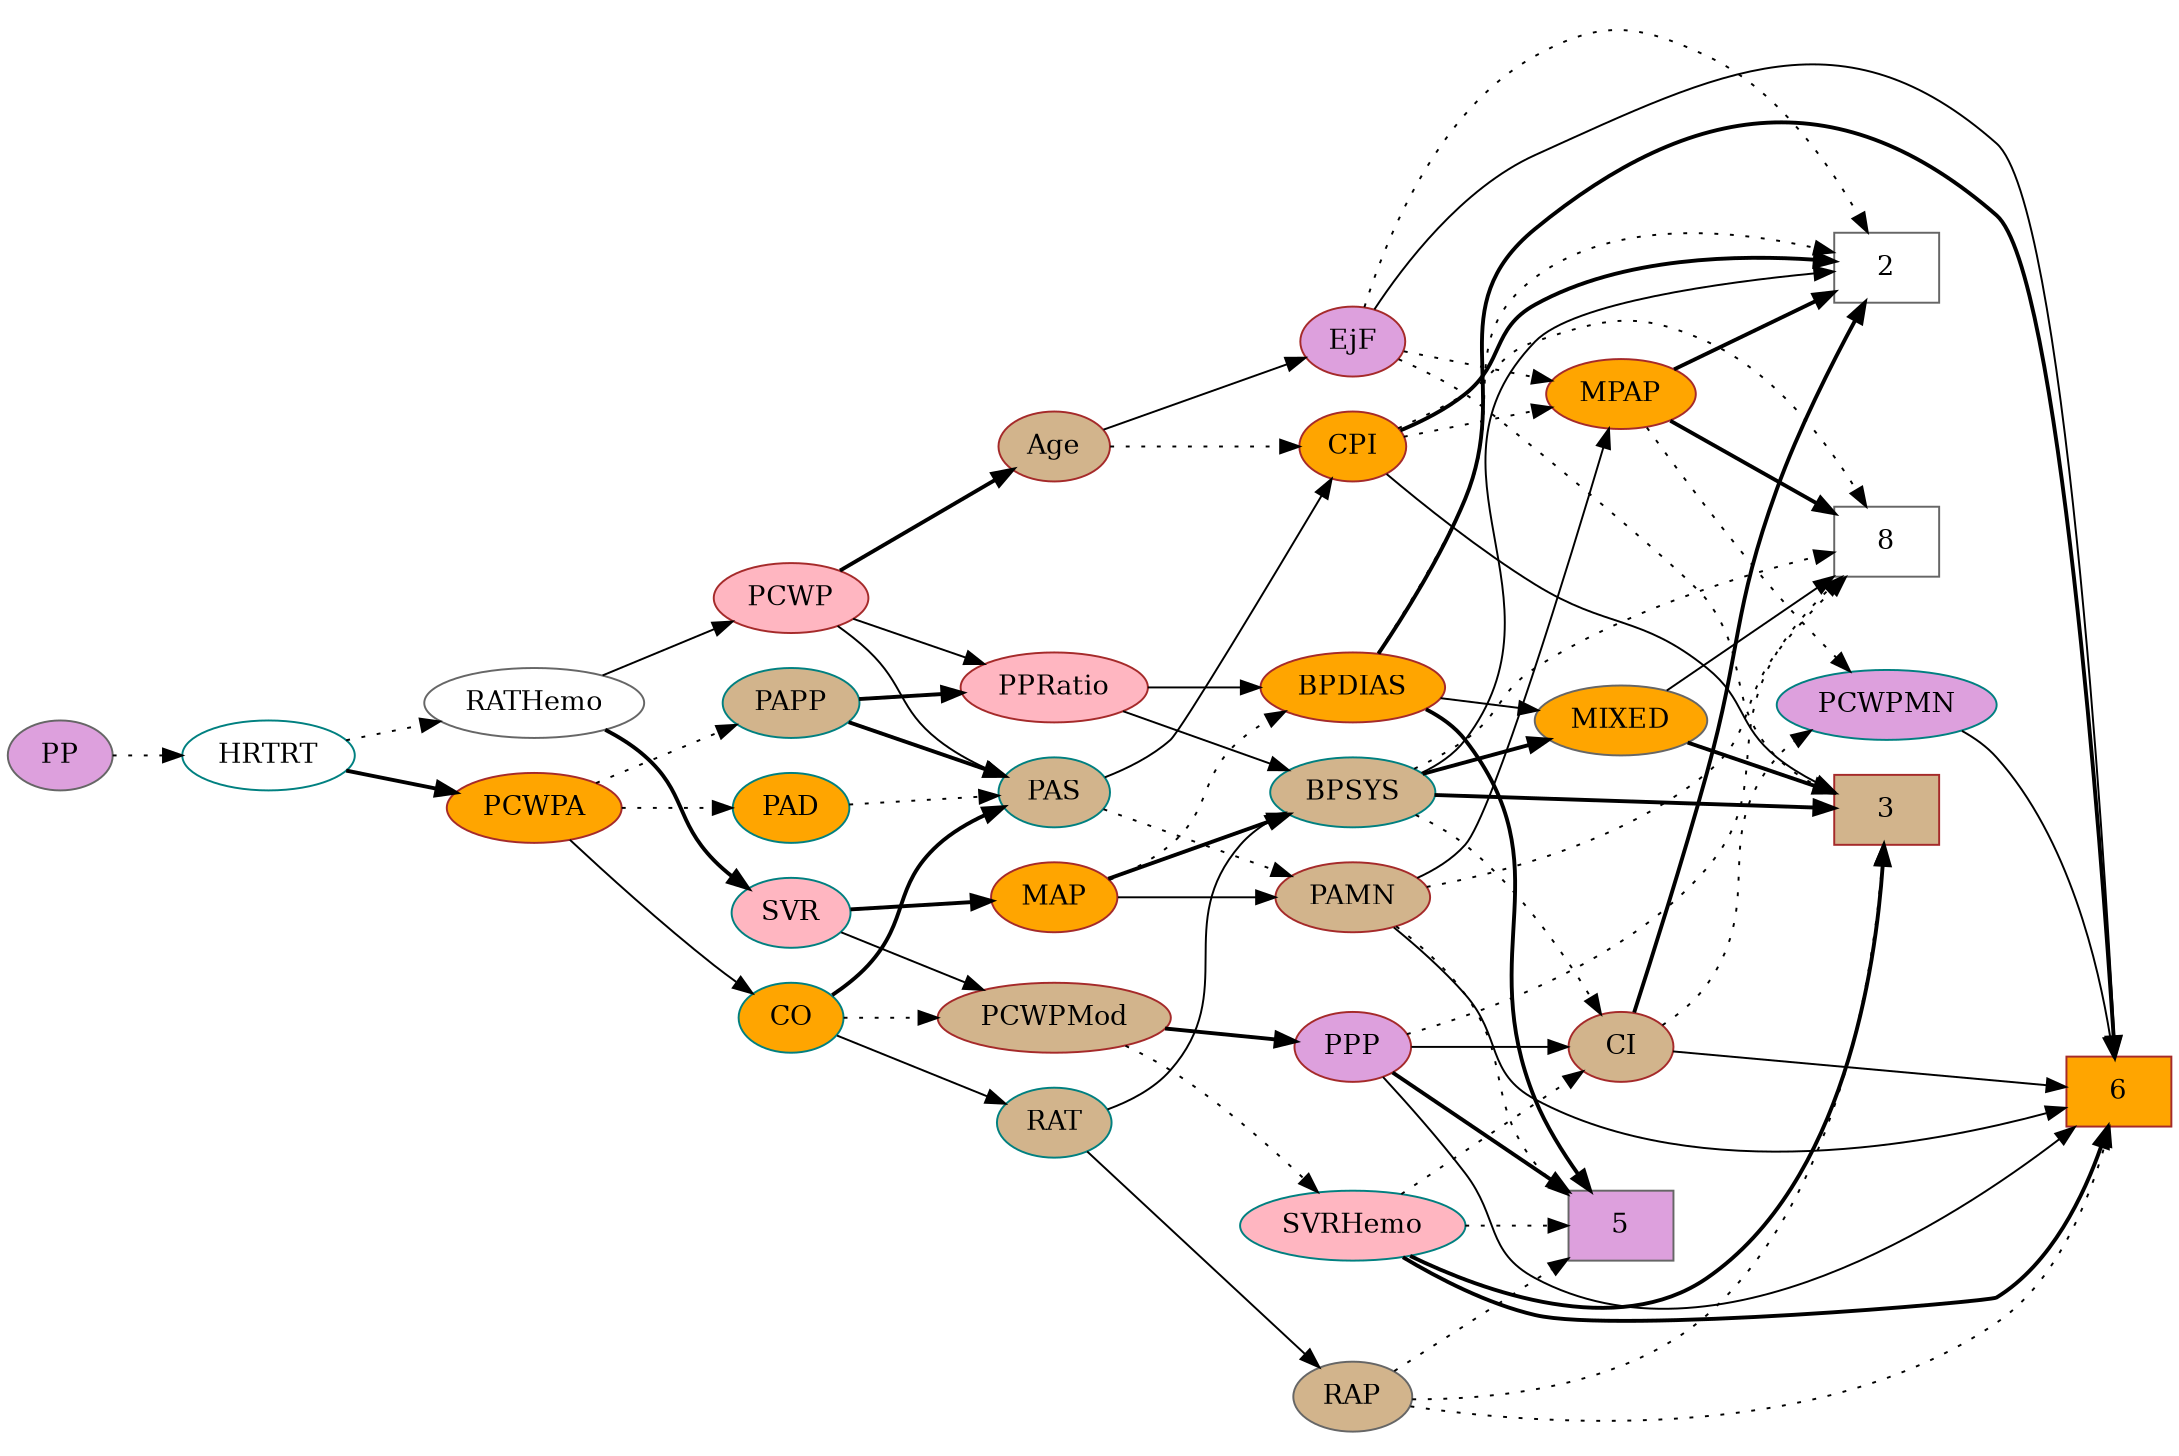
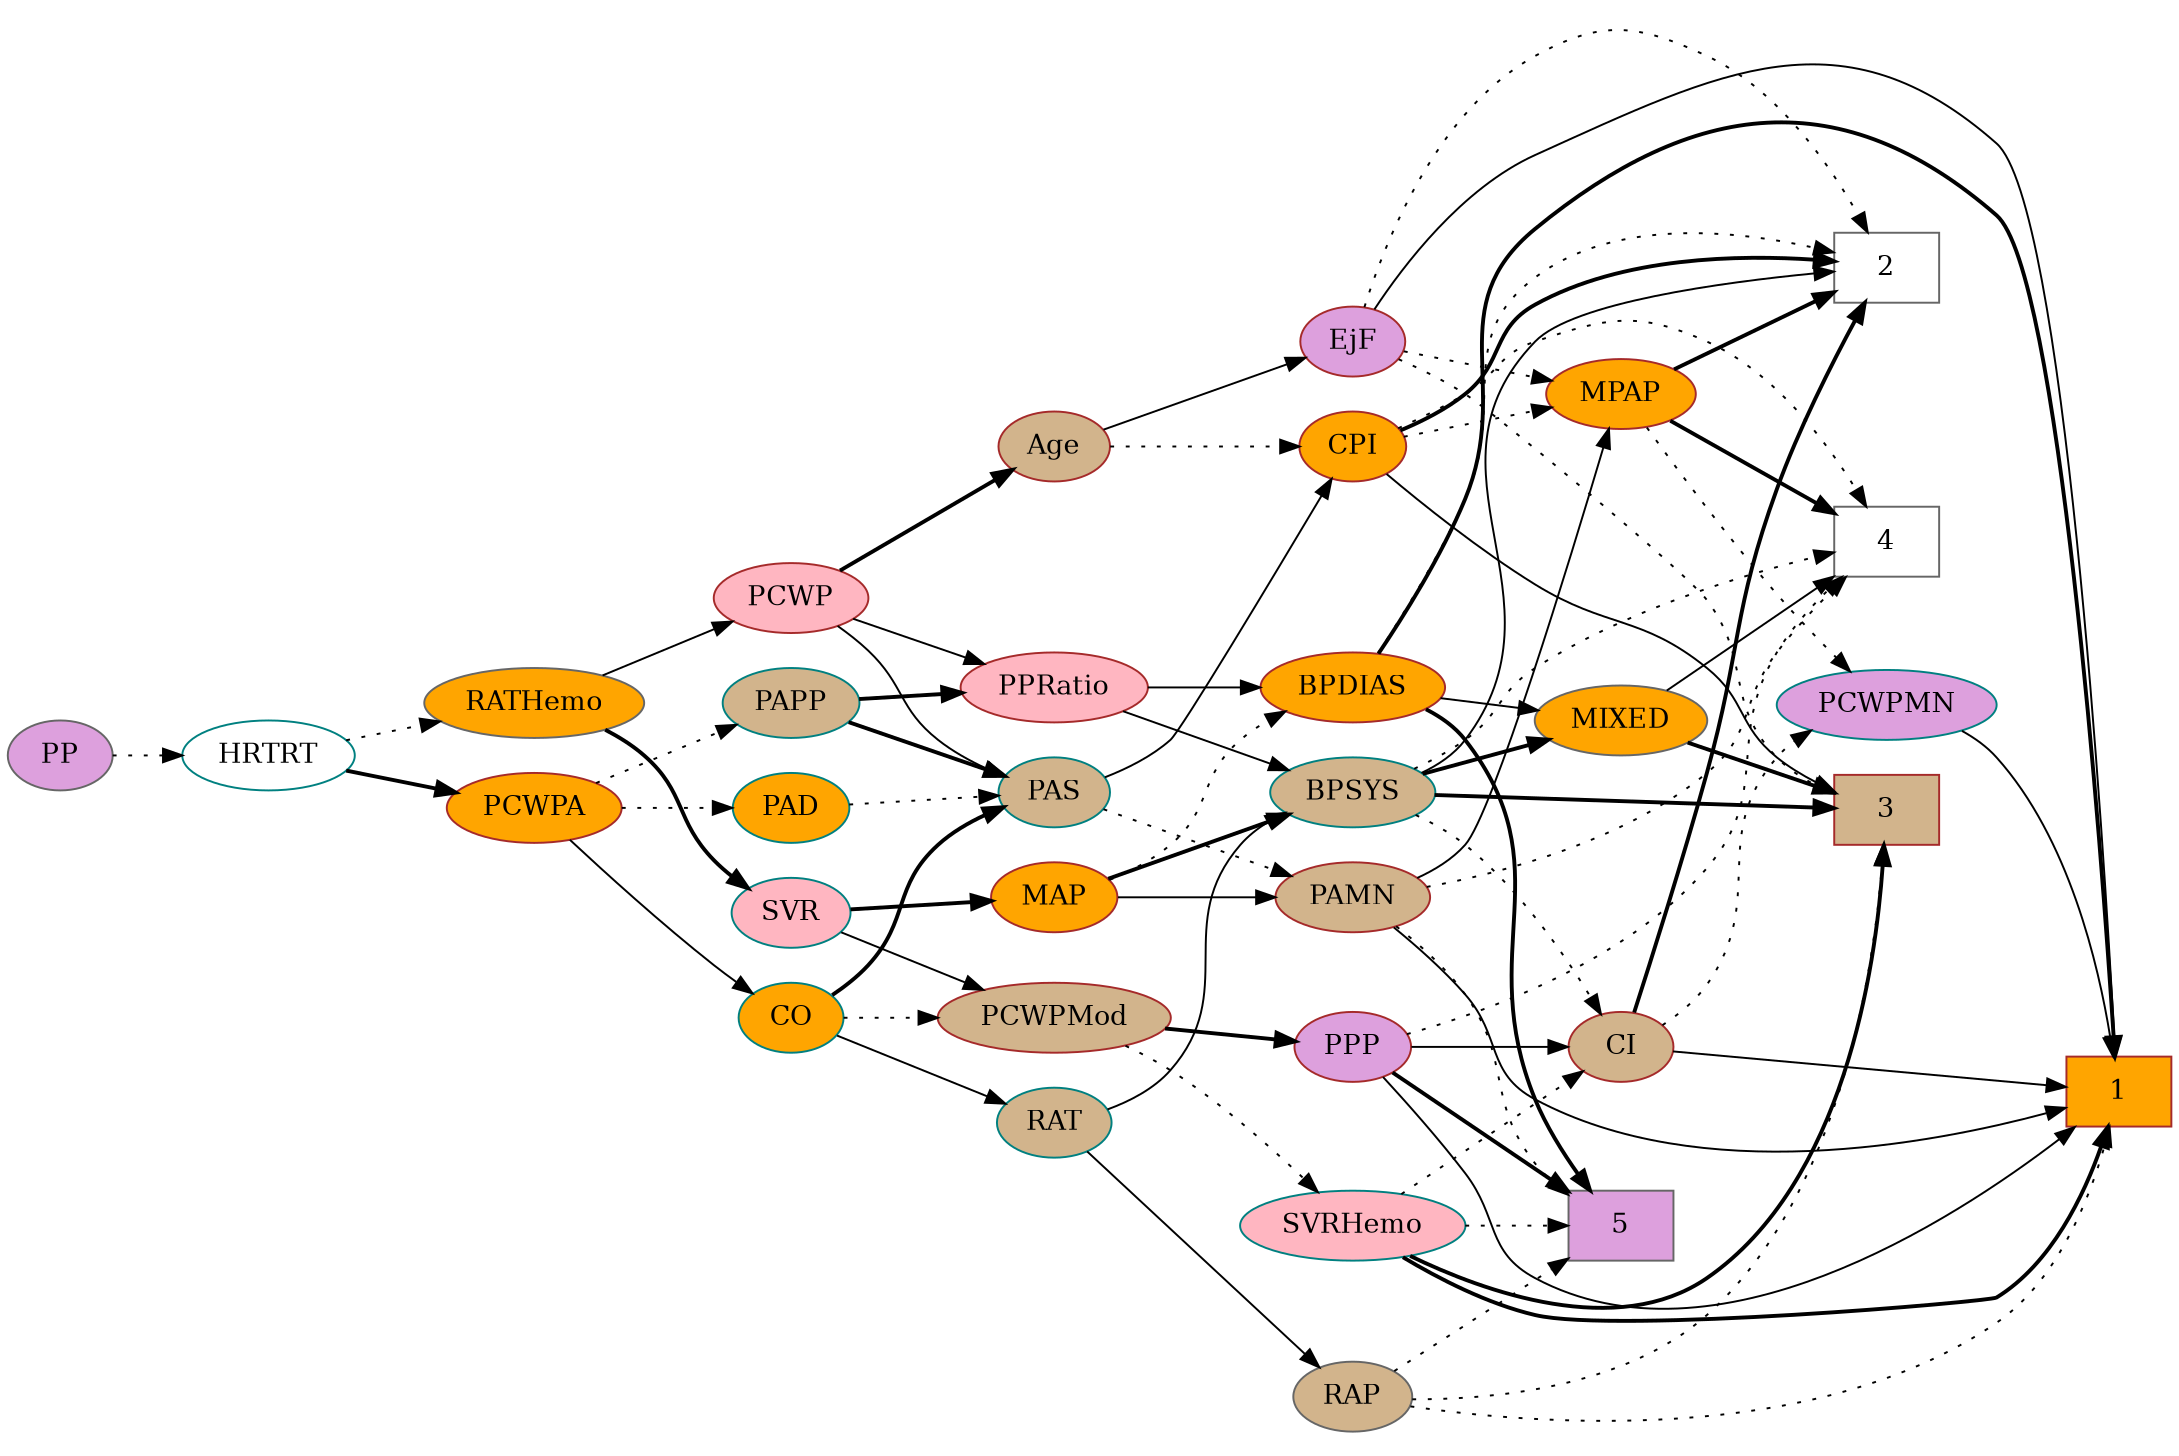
node "8": label "8" -> "4"
node "RATHemo": fillcolor white -> orange
node "6": label "6" -> "1"
